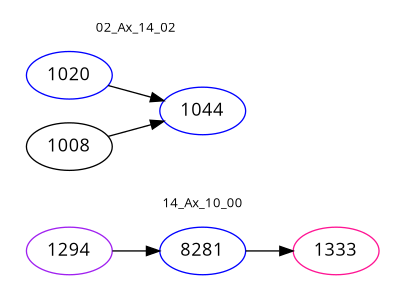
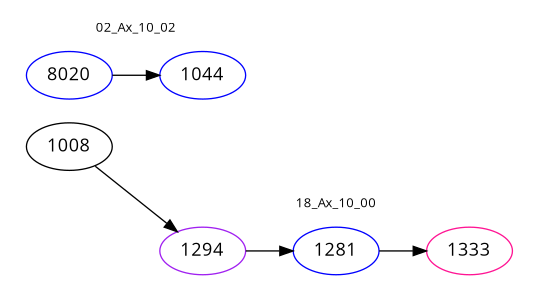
cluster "02_Ax_14_02": label "02_Ax_14_02" -> "02_Ax_10_02"
node "1020": label "1020" -> "8020"
edge "1008" -> "1044": now "1008" -> "1294"
cluster "14_Ax_10_00": label "14_Ax_10_00" -> "18_Ax_10_00"
node "8281": label "8281" -> "1281"
